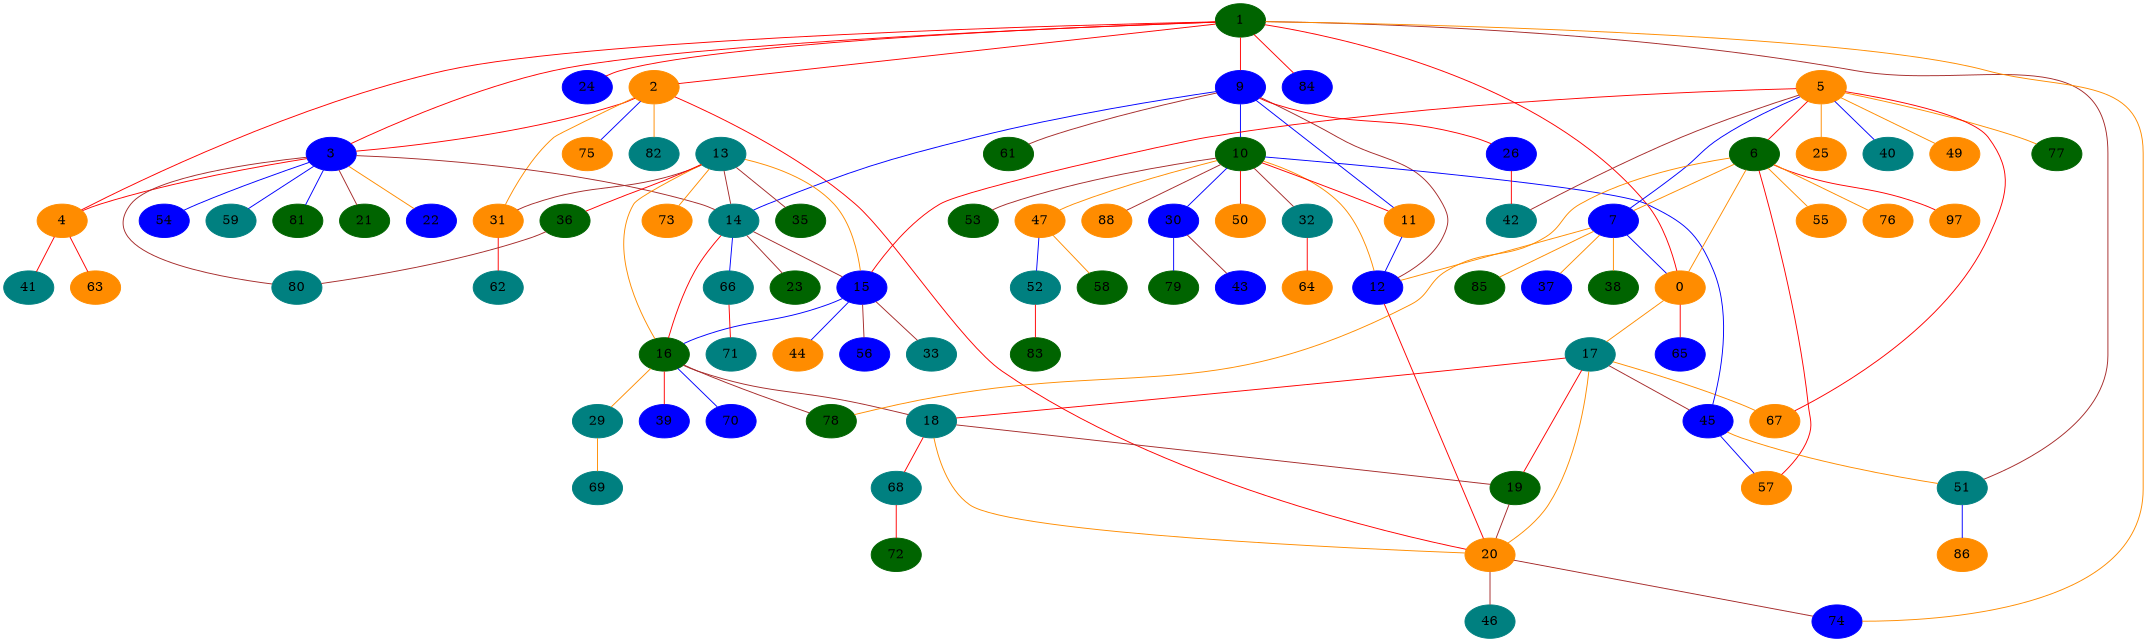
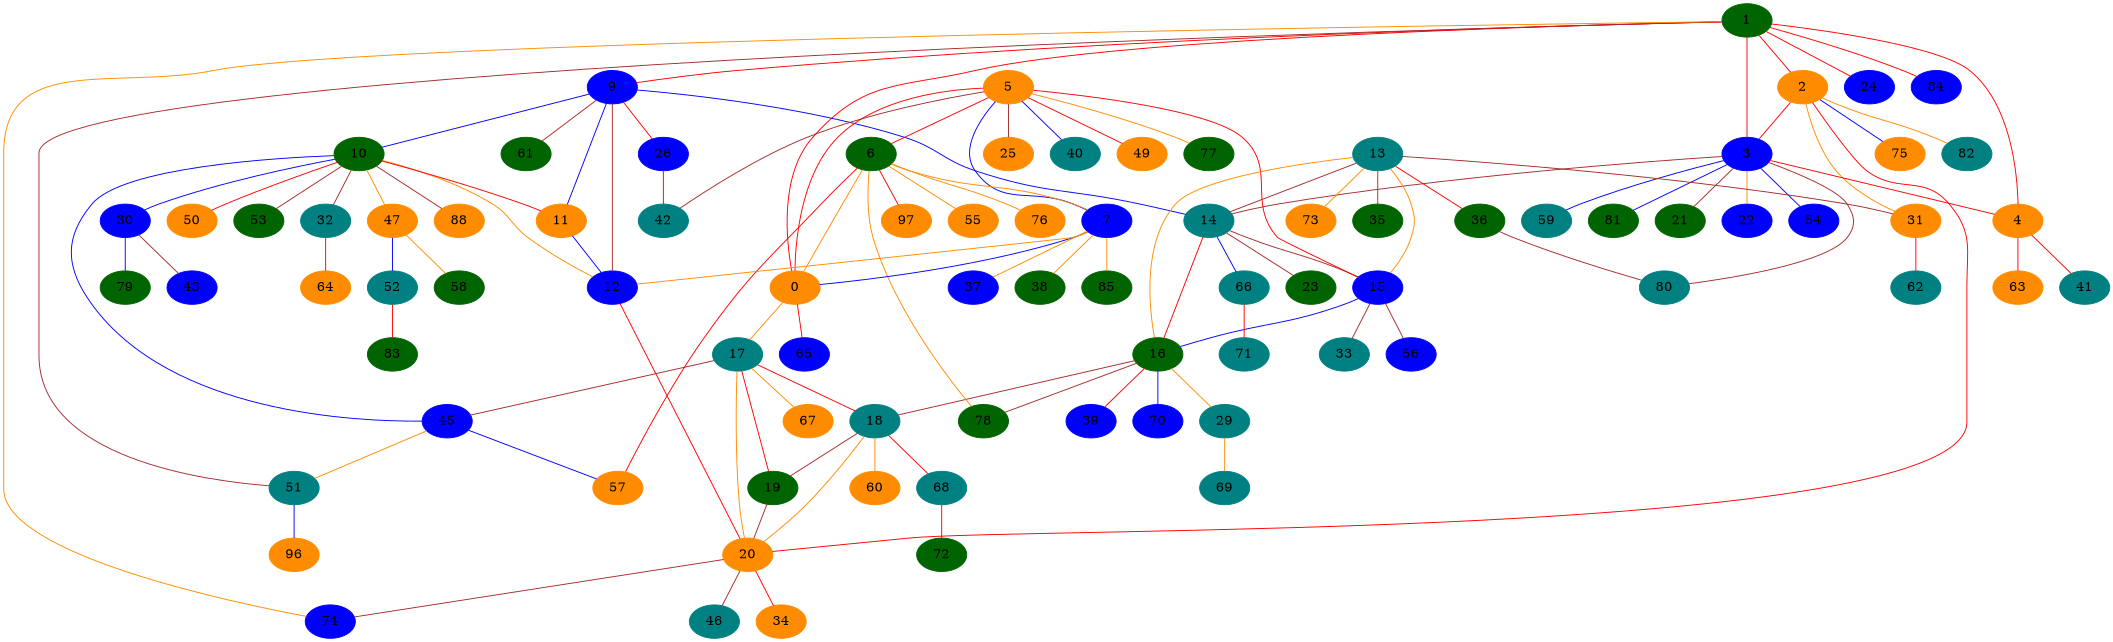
edge "5" -- "25": color darkorange -> brown
edge "5" -- "49": color darkorange -> red
edge "5" -- "67": now "5" -- "0"
node "44": removed
node "60": added
node "86": label "86" -> "96"
node "34": added
